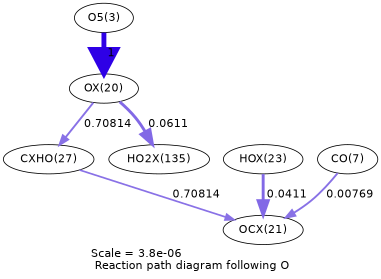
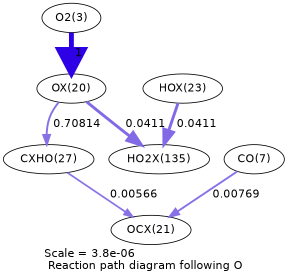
node "O5(3)": label "O5(3)" -> "O2(3)"
edge "OX(20)" -> "HO2X(135)": label " 0.0611" -> " 0.0411"
edge "HOX(23)" -> "OCX(21)": now "HOX(23)" -> "HO2X(135)"
edge "CXHO(27)" -> "OCX(21)": label " 0.70814" -> " 0.00566"
